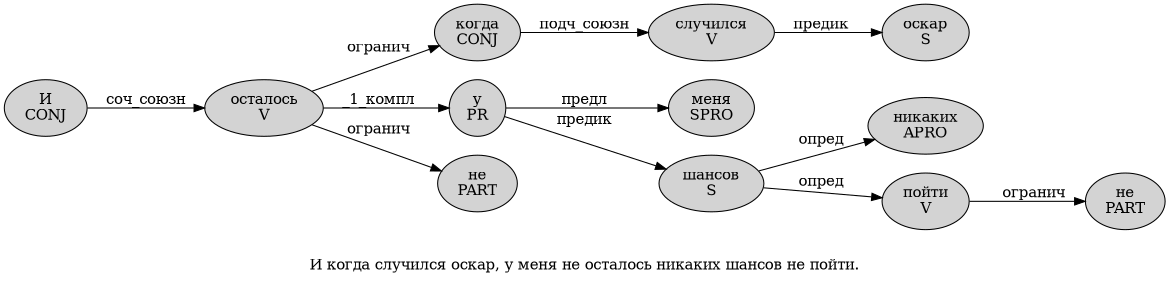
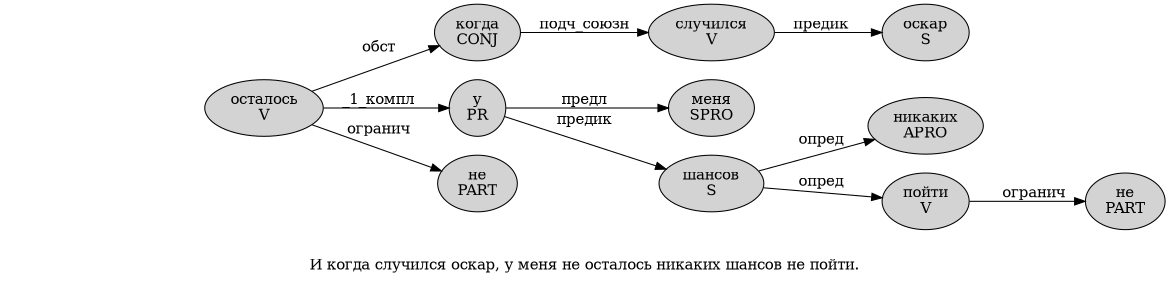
edge "осталось V" -> "когда CONJ": label "огранич" -> "обст"
node "И CONJ": removed
